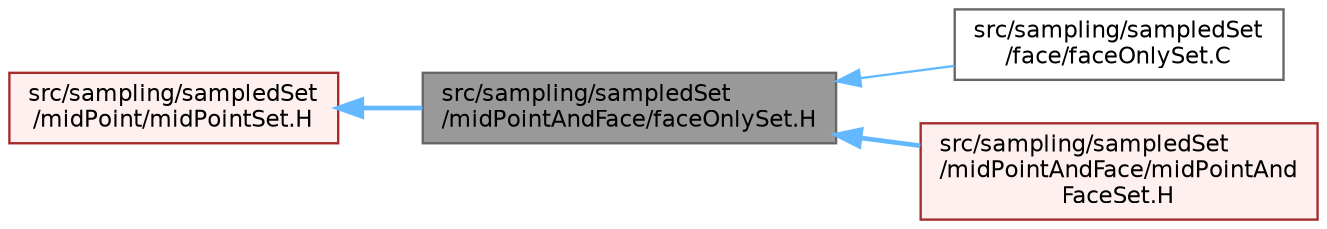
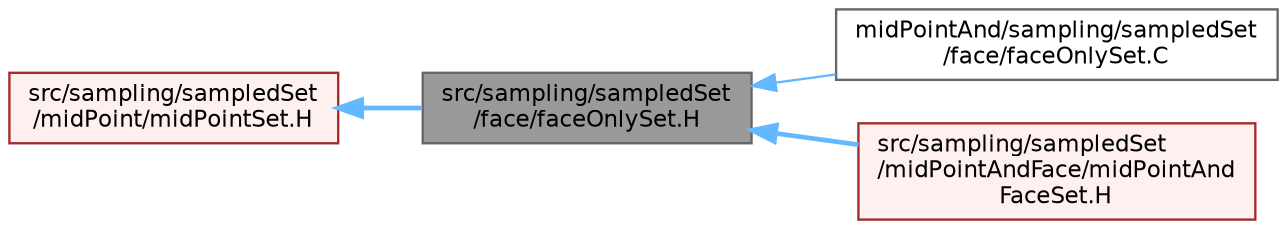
node "src/sampling/sampledSet /face/faceOnlySet.C": label "src/sampling/sampledSet /face/faceOnlySet.C" -> "midPointAnd/sampling/sampledSet /face/faceOnlySet.C"
node "src/sampling/sampledSet /midPointAndFace/faceOnlySet.H": label "src/sampling/sampledSet /midPointAndFace/faceOnlySet.H" -> "src/sampling/sampledSet /face/faceOnlySet.H"
